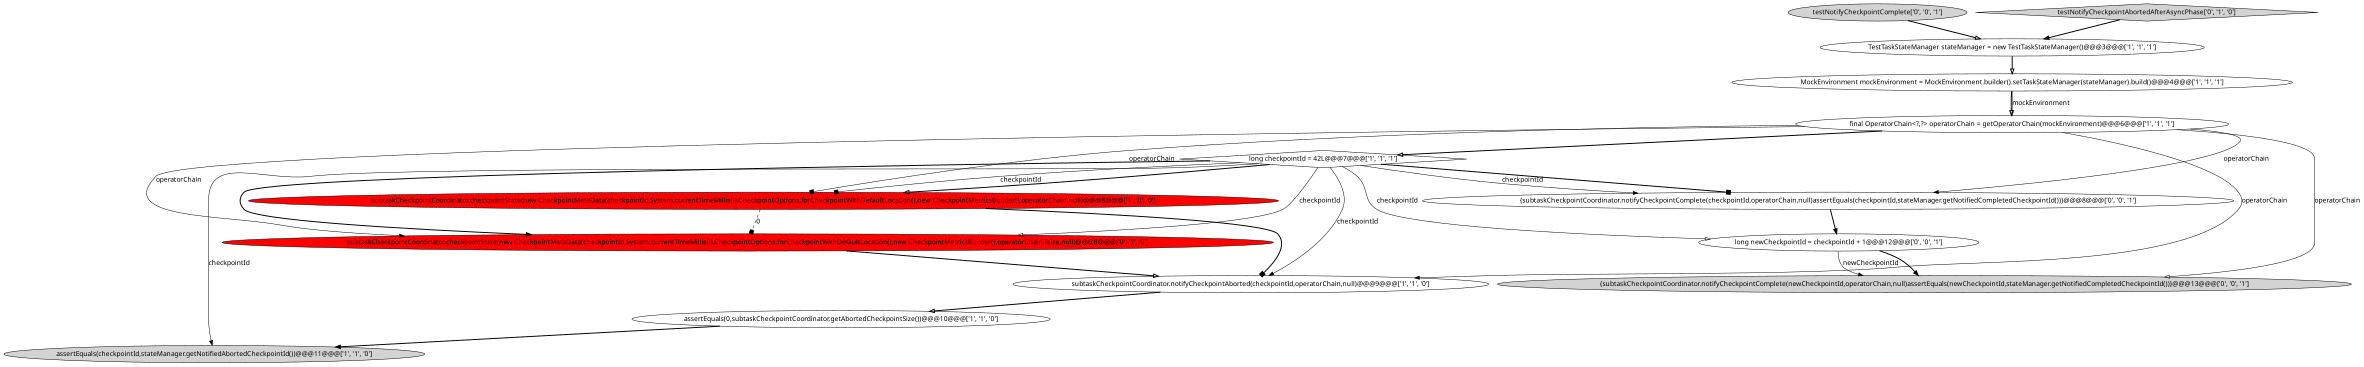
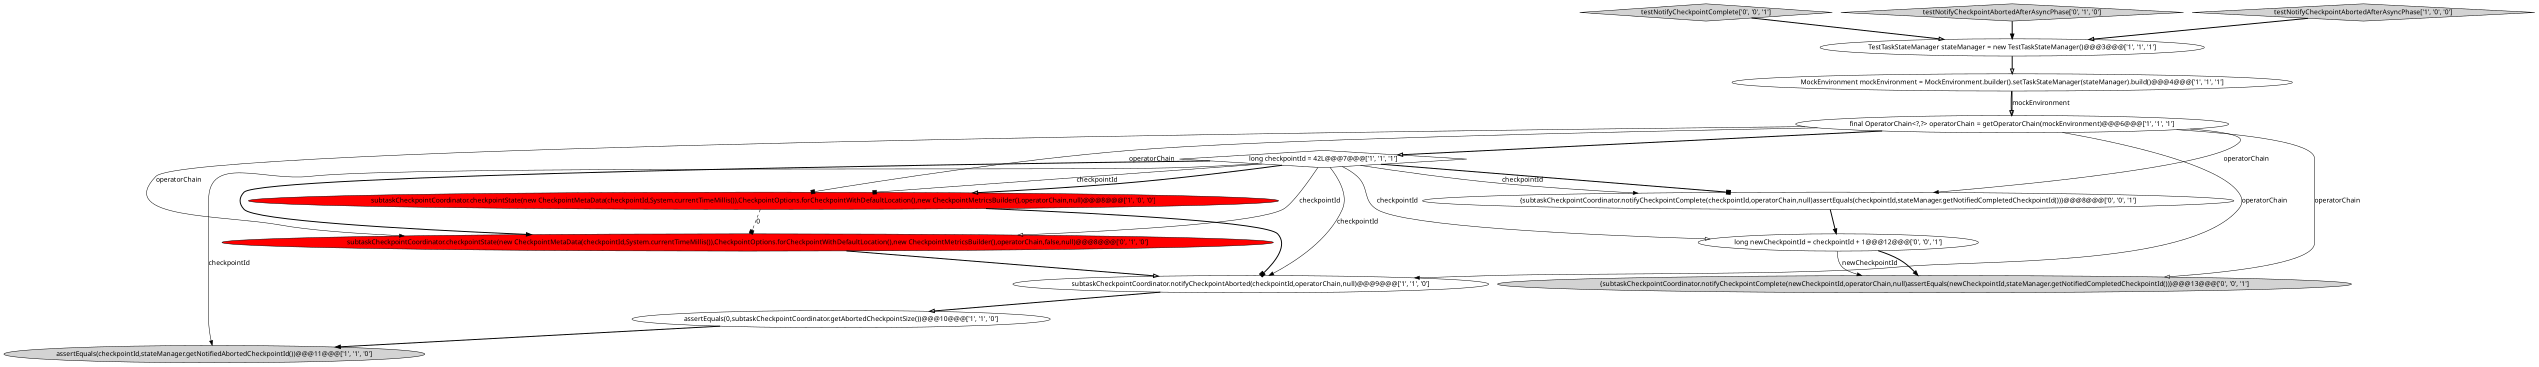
node "testNotifyCheckpointComplete['0', '0', '1']": shape ellipse -> diamond
node "testNotifyCheckpointAbortedAfterAsyncPhase['1', '0', '0']": added
